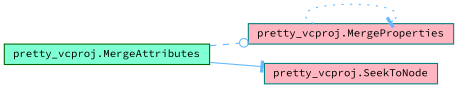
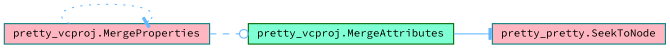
edge "pretty_vcproj.MergeAttributes" -> "pretty_vcproj.MergeProperties": reversed
node "pretty_vcproj.SeekToNode": label "pretty_vcproj.SeekToNode" -> "pretty_pretty.SeekToNode"
